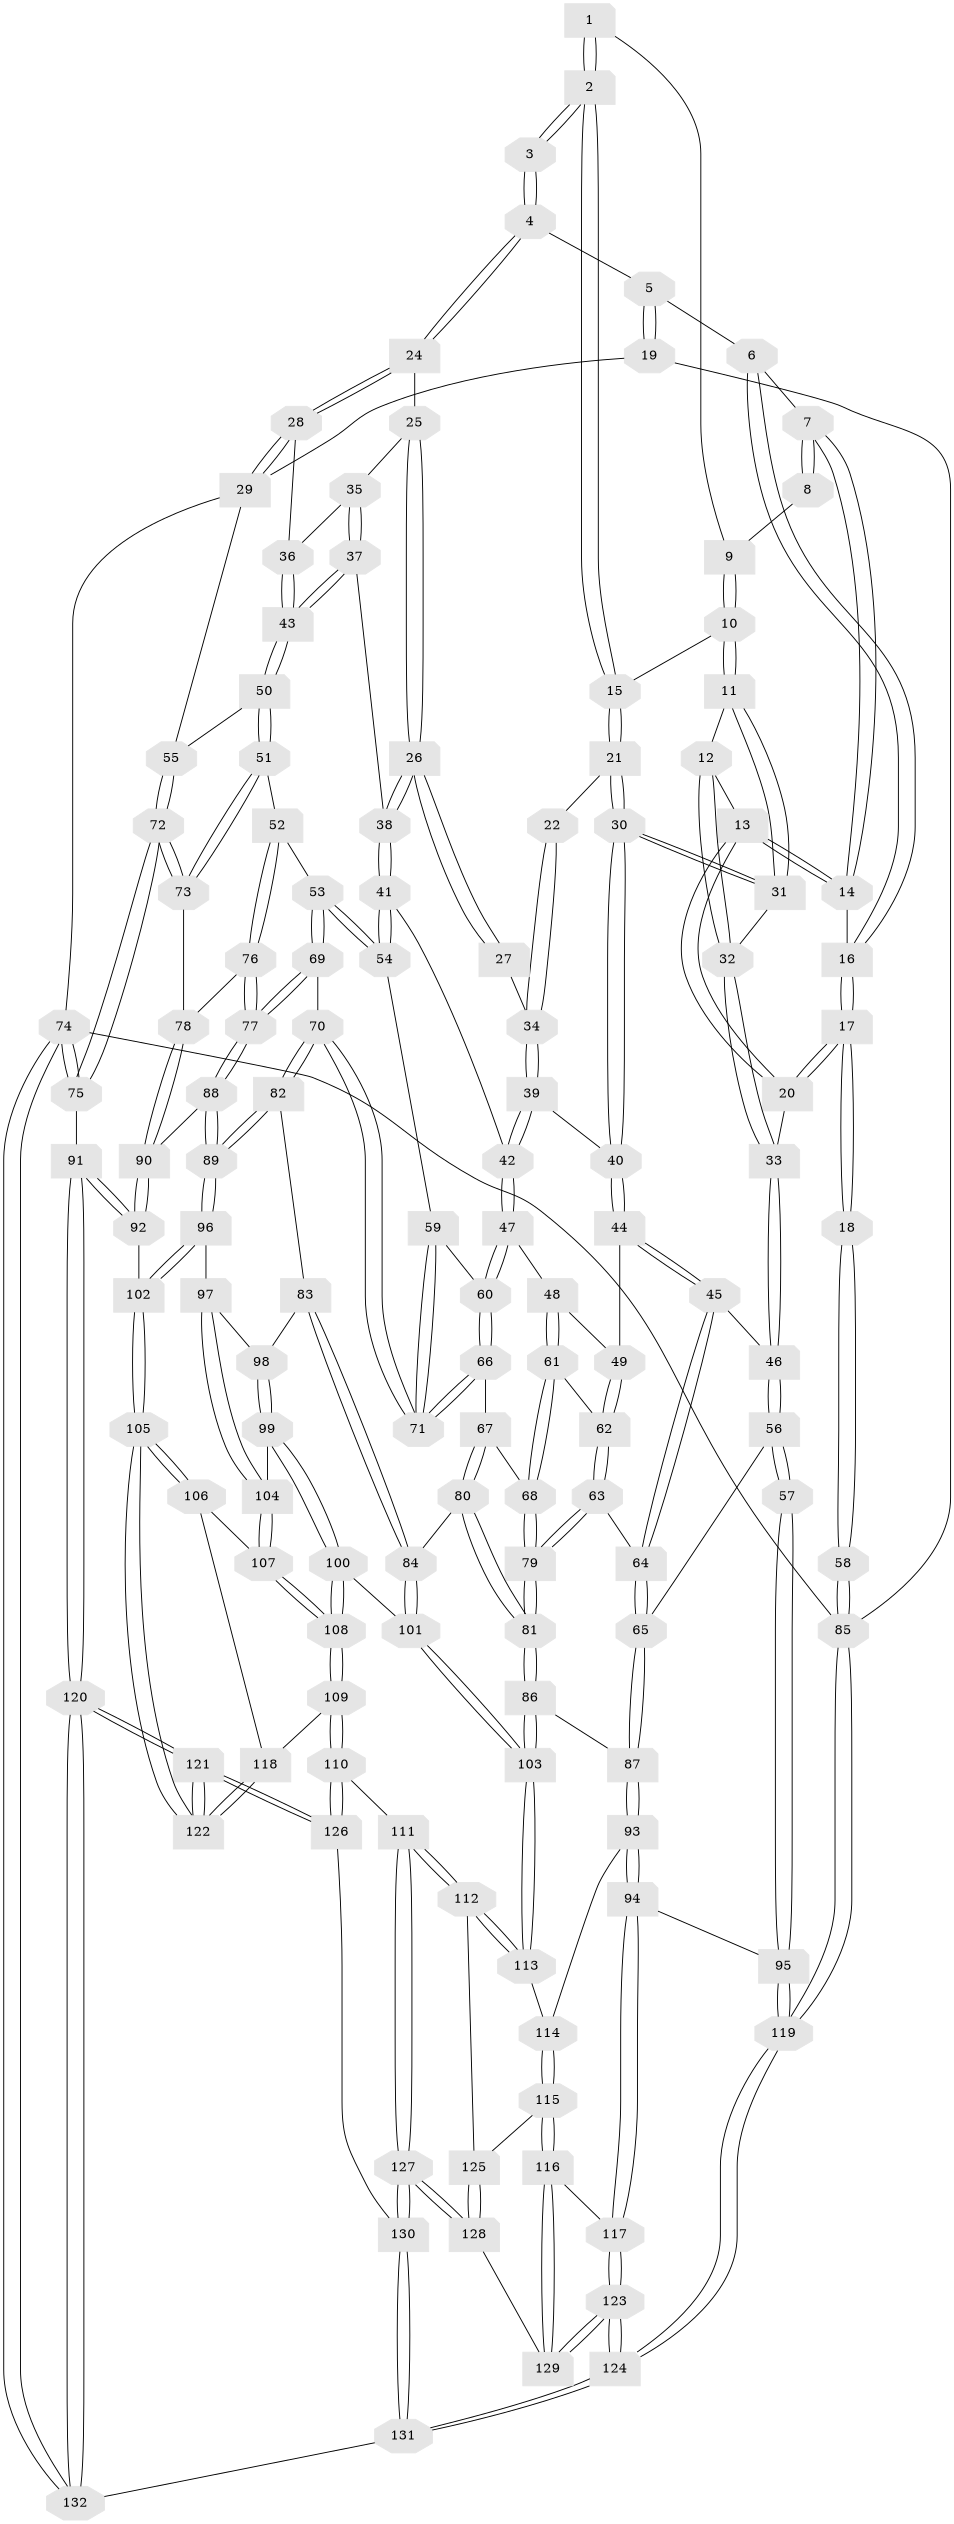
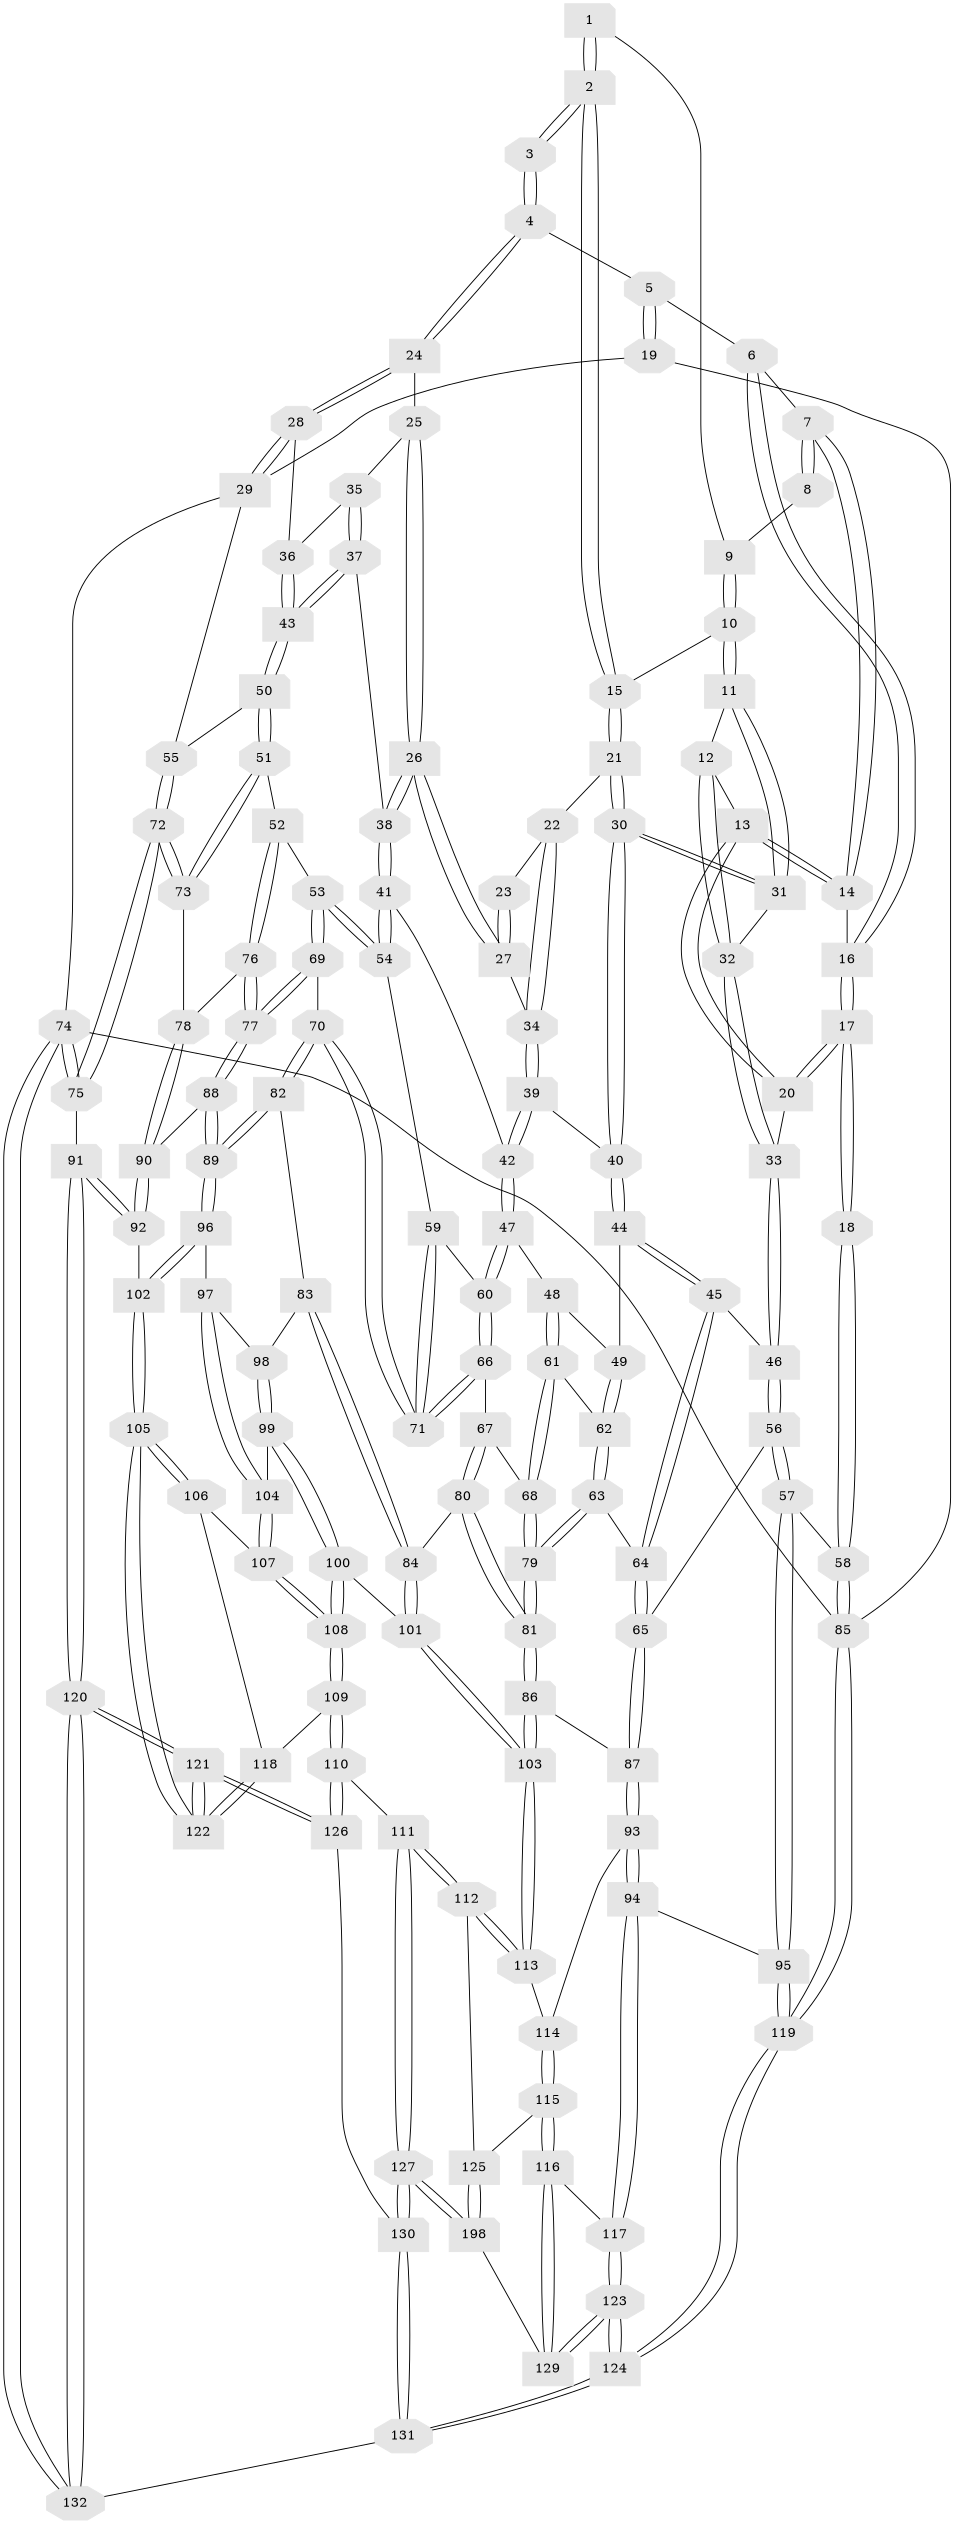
node "23": added
edge "57" -- "58": added
node "128": label "128" -> "198"
